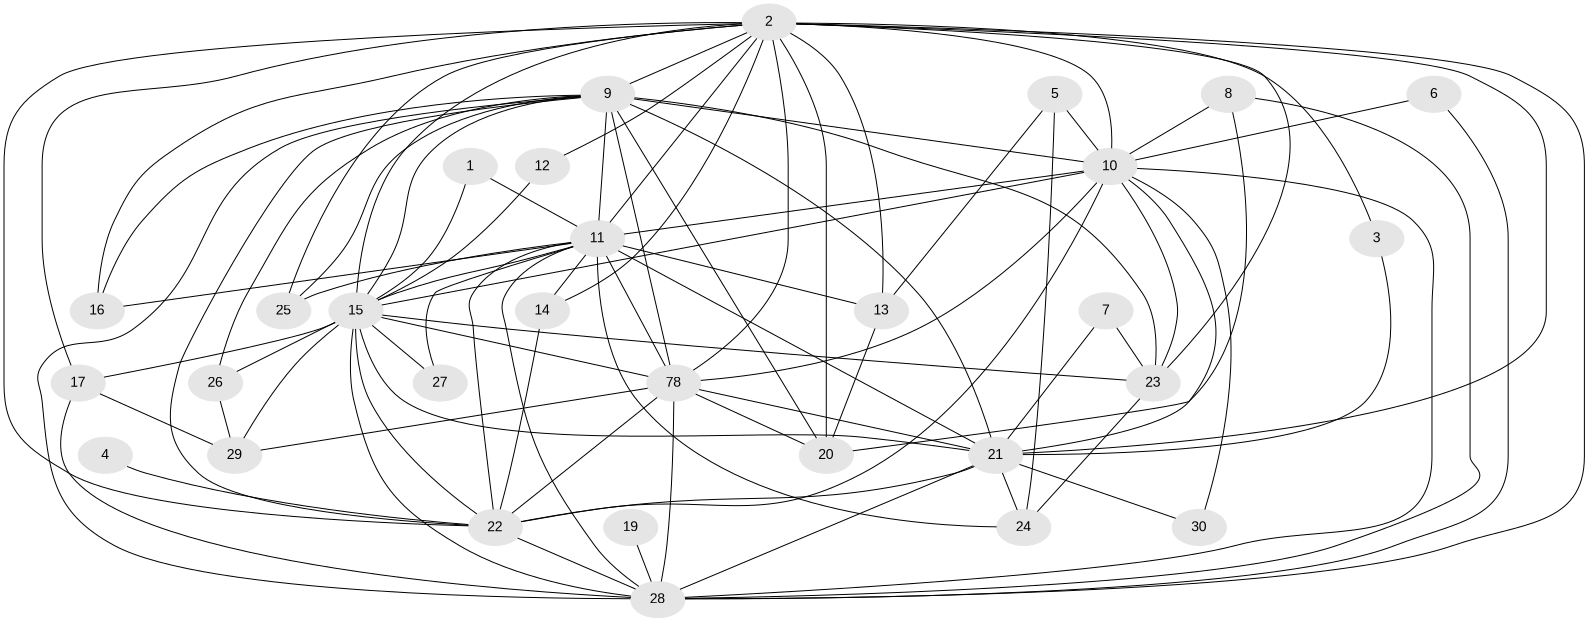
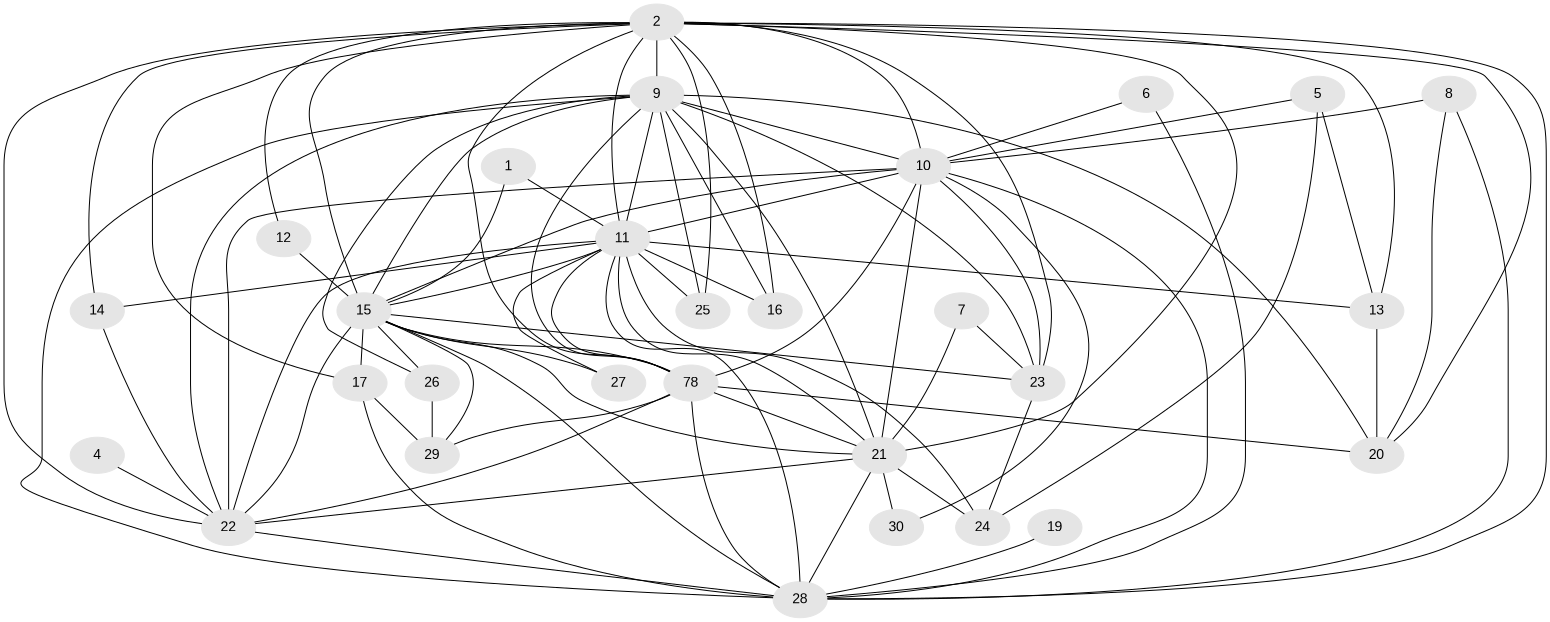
node "3": removed
